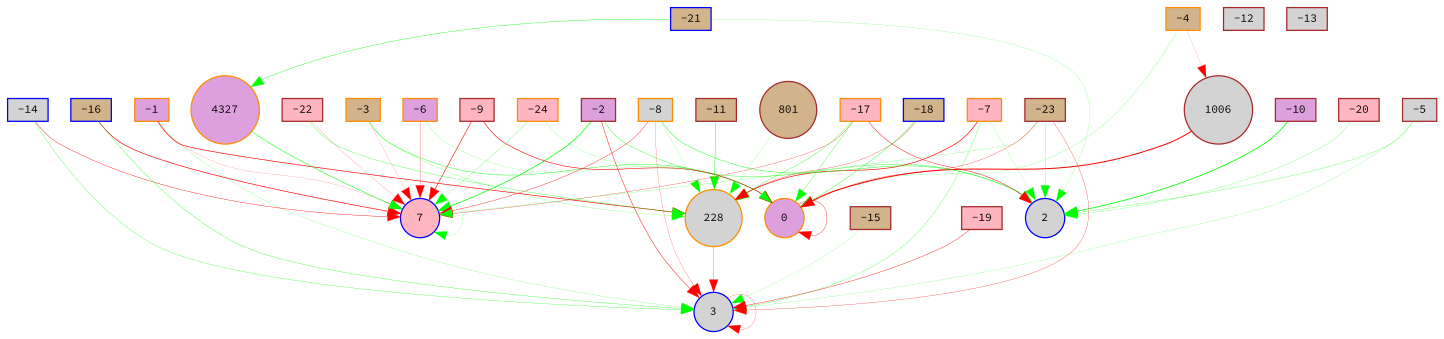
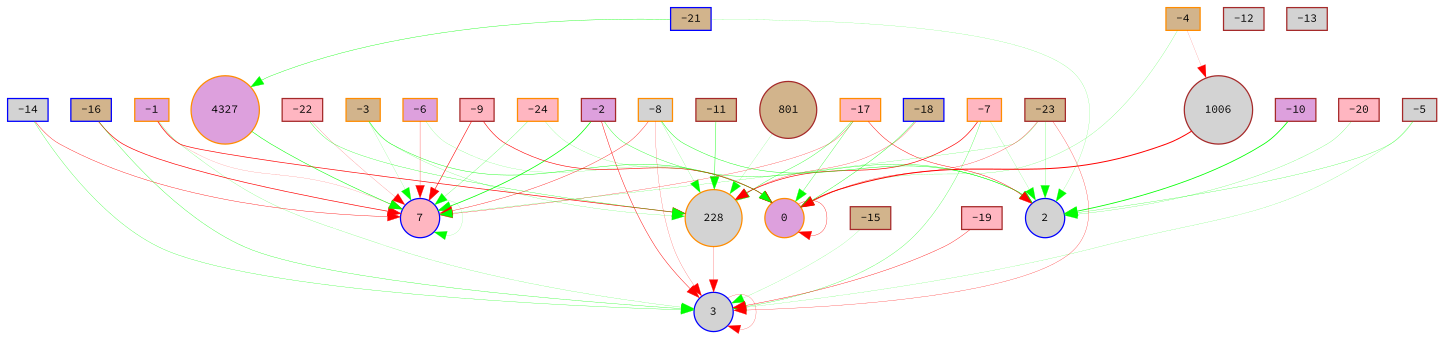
edge "-3" -> "7": color red -> green
